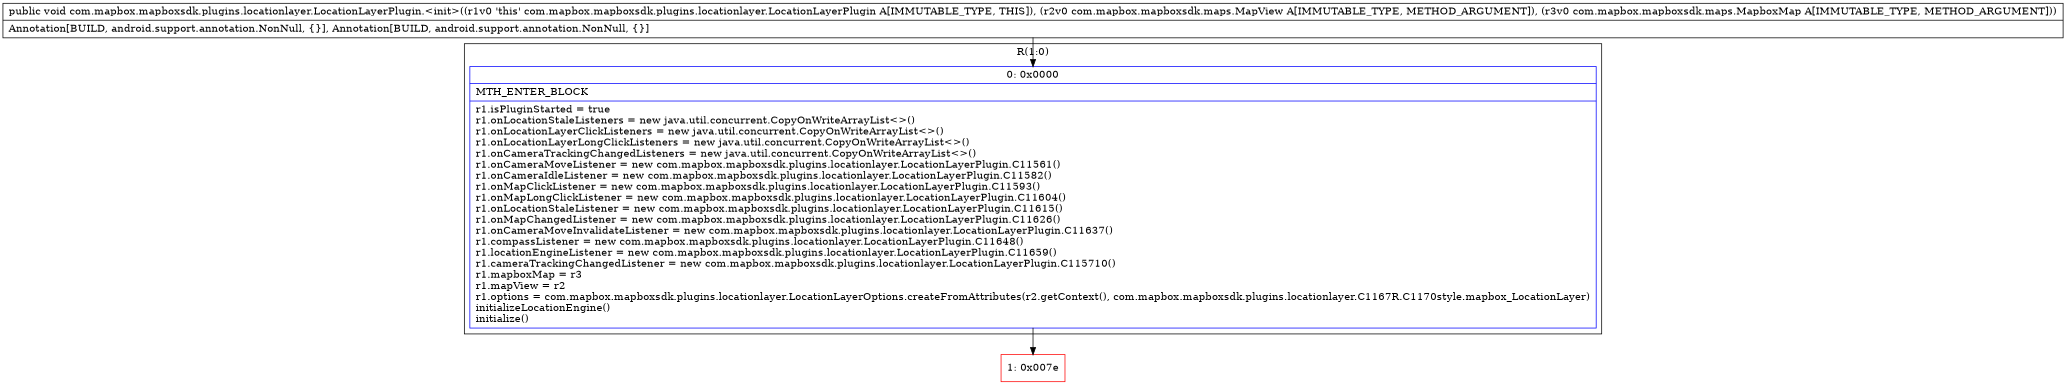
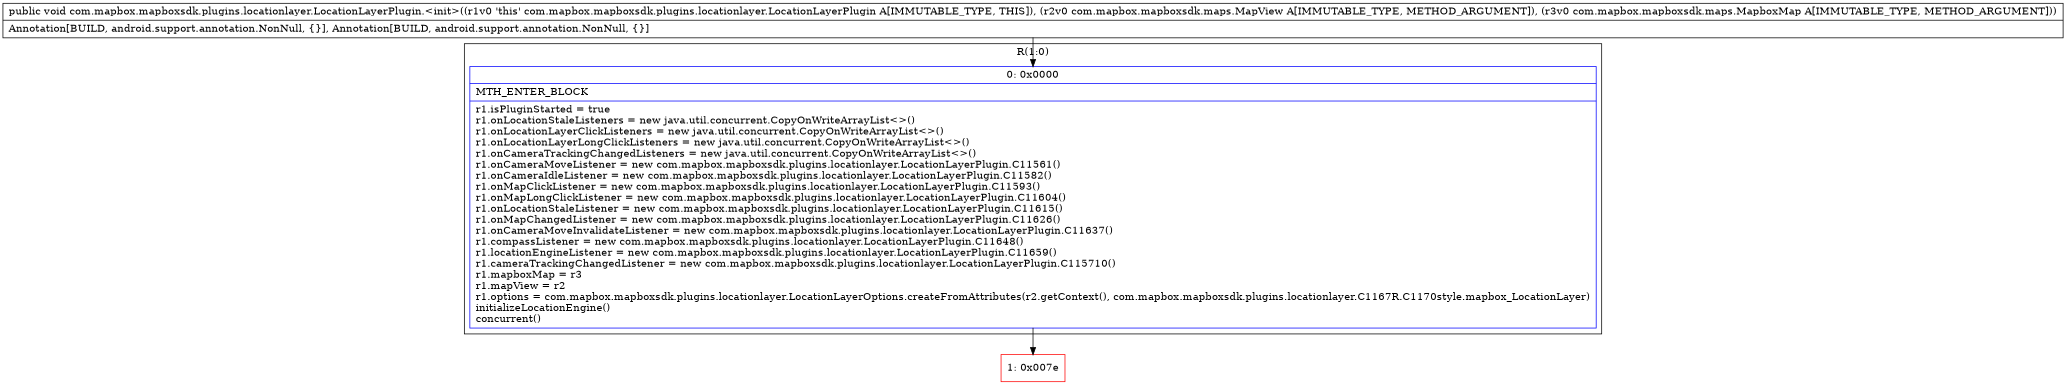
node "0: 0x0000": text "initialize()" -> "concurrent()"
